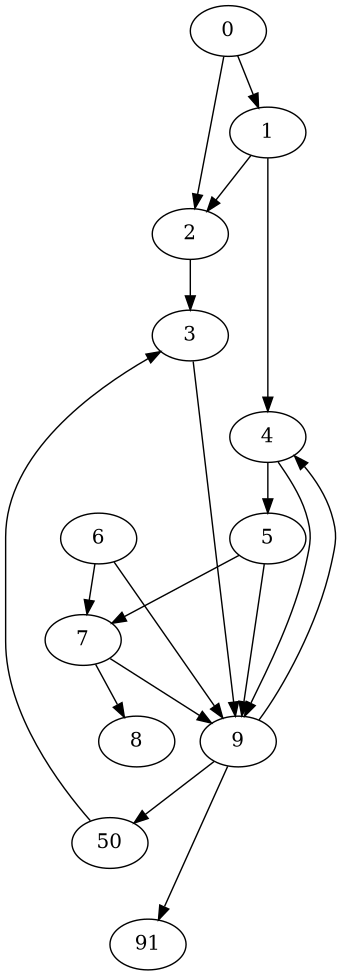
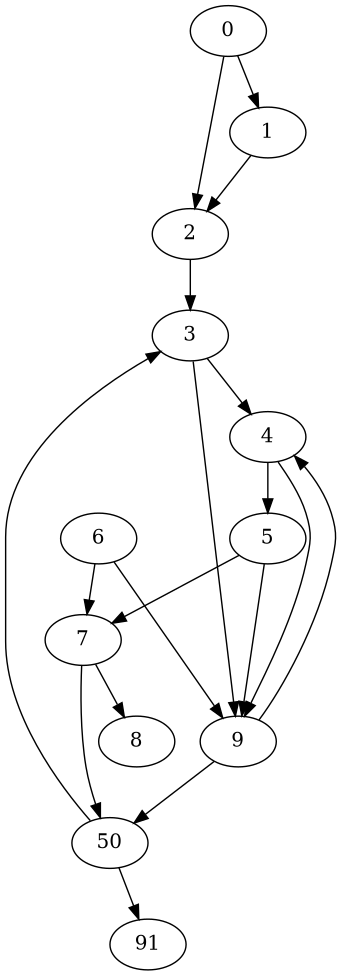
edge "1" -> "4": now "3" -> "4"
edge "7" -> "9": now "7" -> "50"
edge "9" -> "91": now "50" -> "91"
